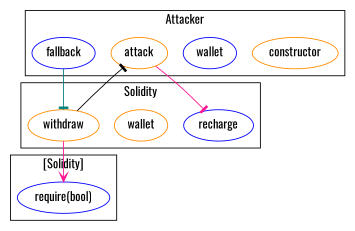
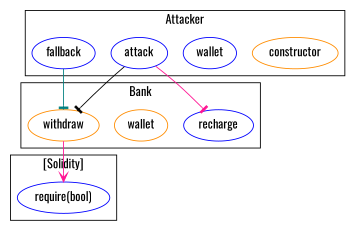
node "attack": color darkorange -> blue
edge "withdraw" -> "attack": reversed
cluster "Solidity": label "Solidity" -> "Bank"
